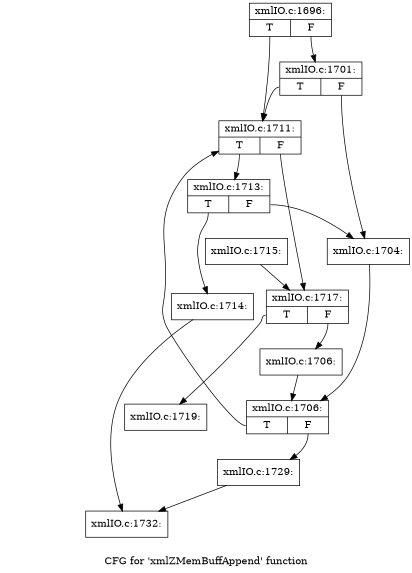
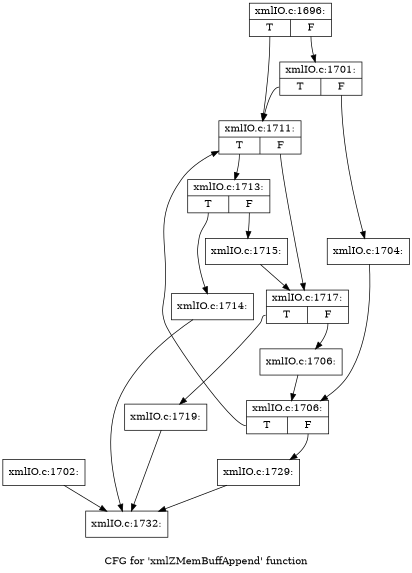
edge "xmlIO.c:1713:" -> "xmlIO.c:1704:": now "xmlIO.c:1713:" -> "xmlIO.c:1715:"
edge "xmlIO.c:1719:" -> "xmlIO.c:1732:": added
node "xmlIO.c:1702:": added
